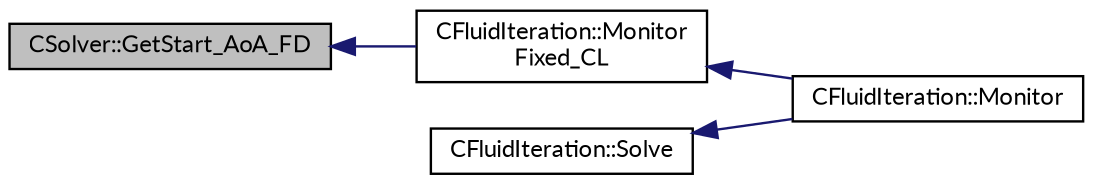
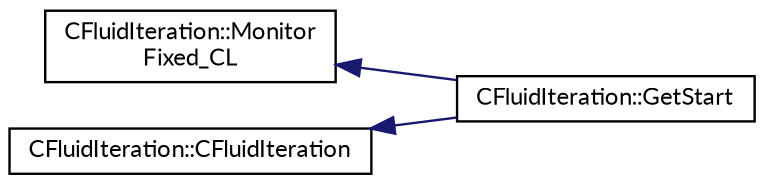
node "CSolver::GetStart_AoA_FD": removed
node "CFluidIteration::Monitor": label "CFluidIteration::Monitor" -> "CFluidIteration::GetStart"
node "CFluidIteration::Solve": label "CFluidIteration::Solve" -> "CFluidIteration::CFluidIteration"
